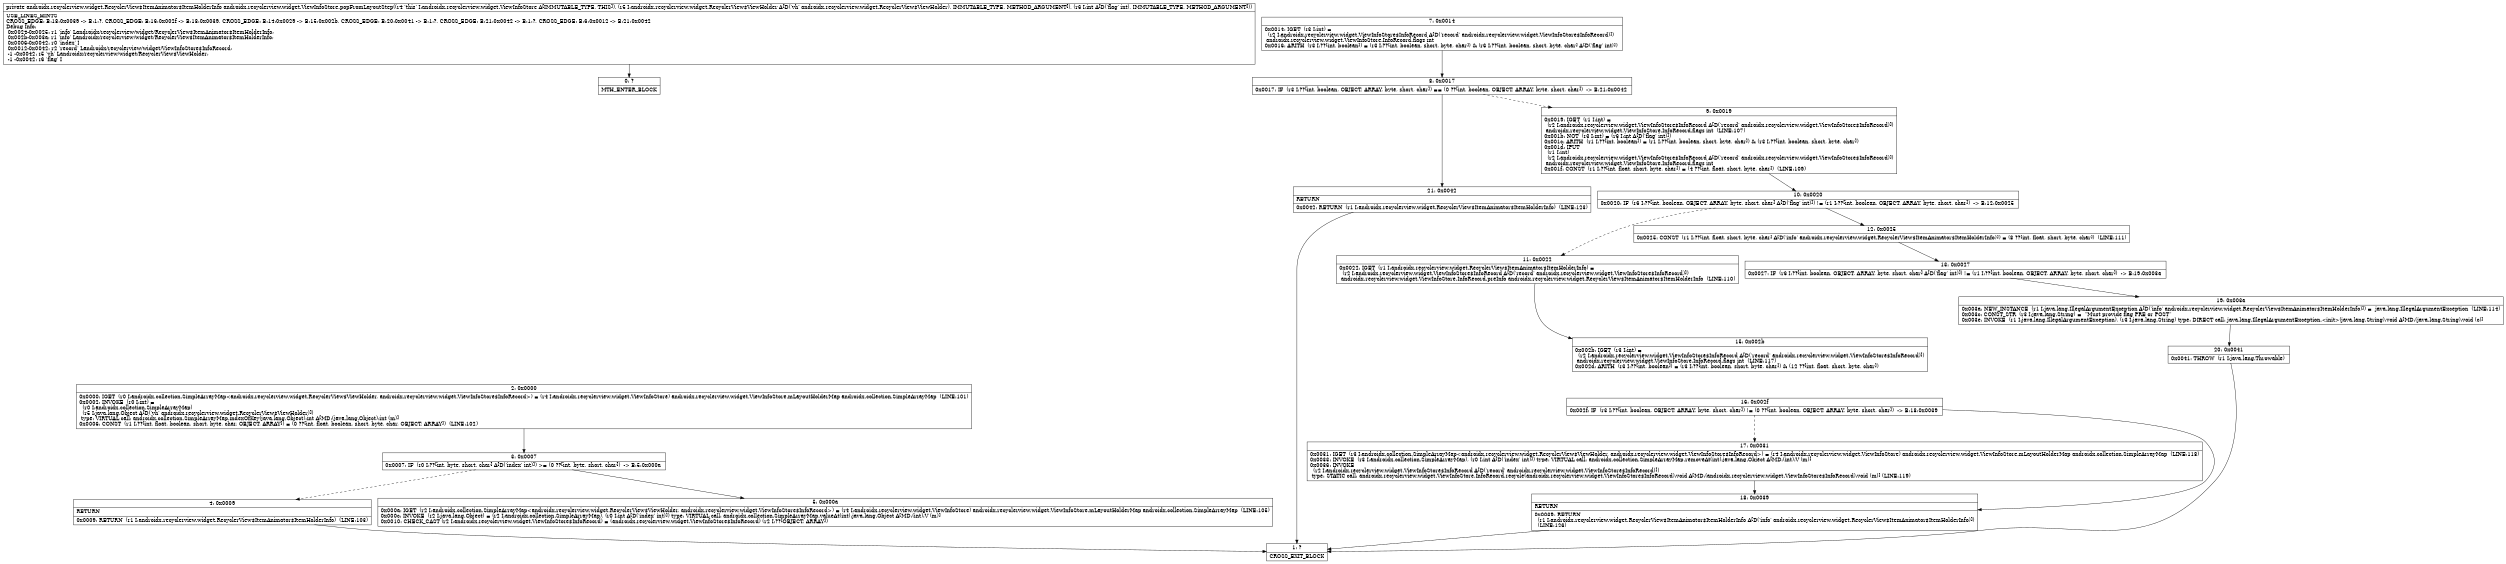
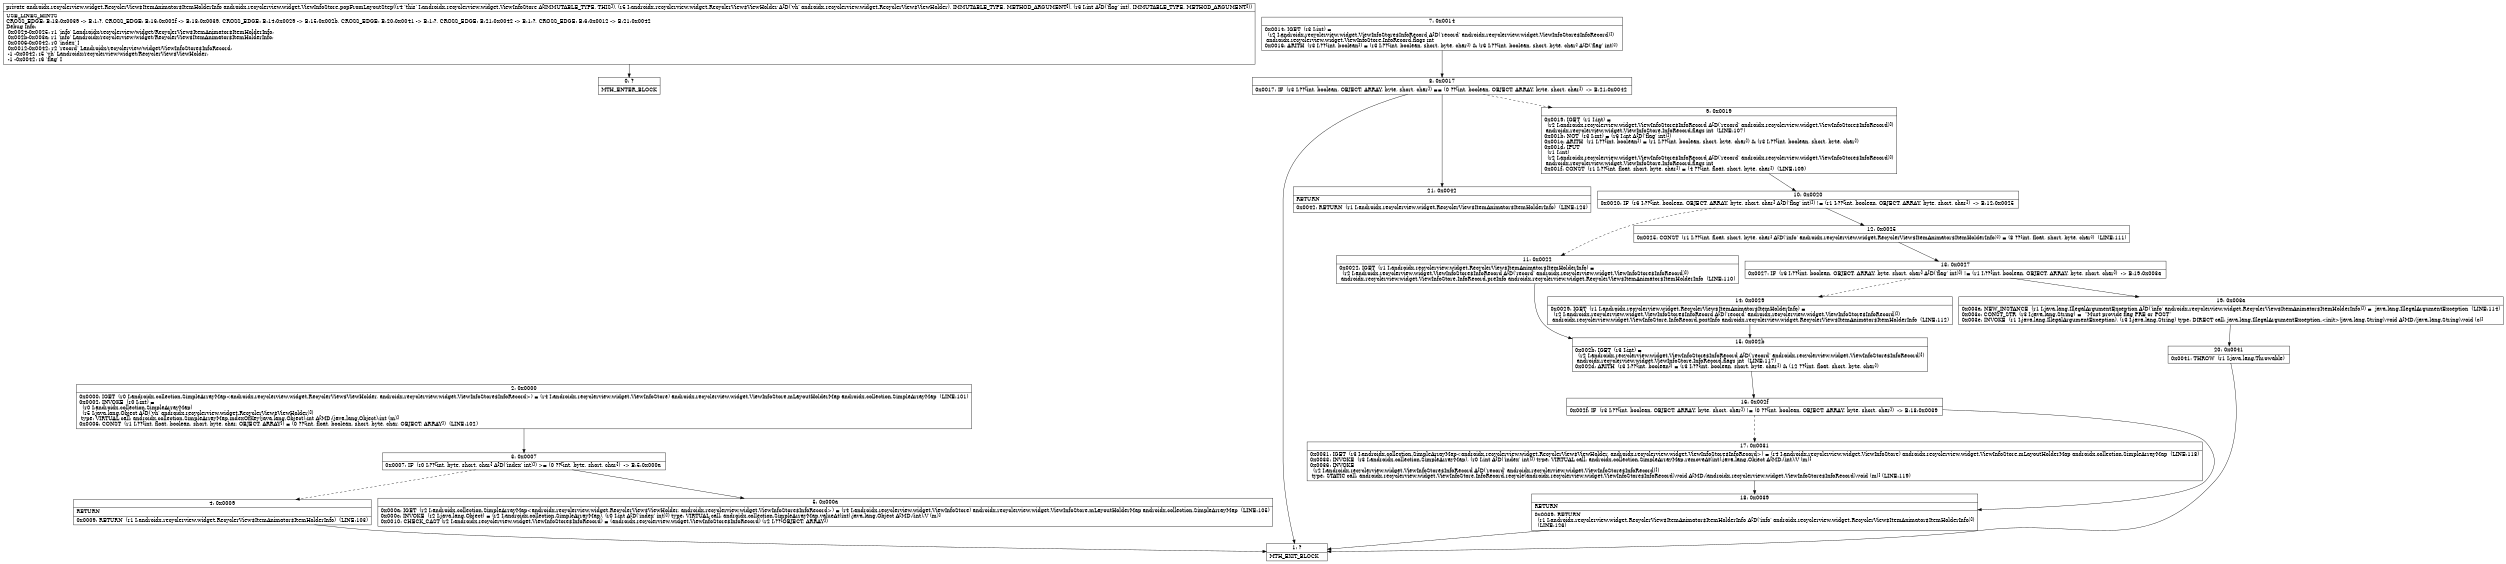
node "14: 0x0029": added
edge "21: 0x0042" -> "1: ?": now "8: 0x0017" -> "1: ?"
edge "15: 0x002b" -> "16: 0x002f": added
node "1: ?": text "CROSS_EXIT_BLOCK" -> "MTH_EXIT_BLOCK"
